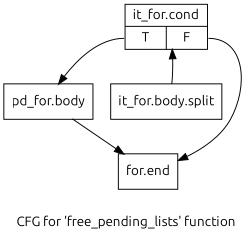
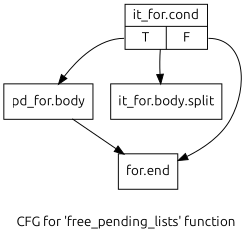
edge "it_for.body.split" -> "it_for.cond": reversed
